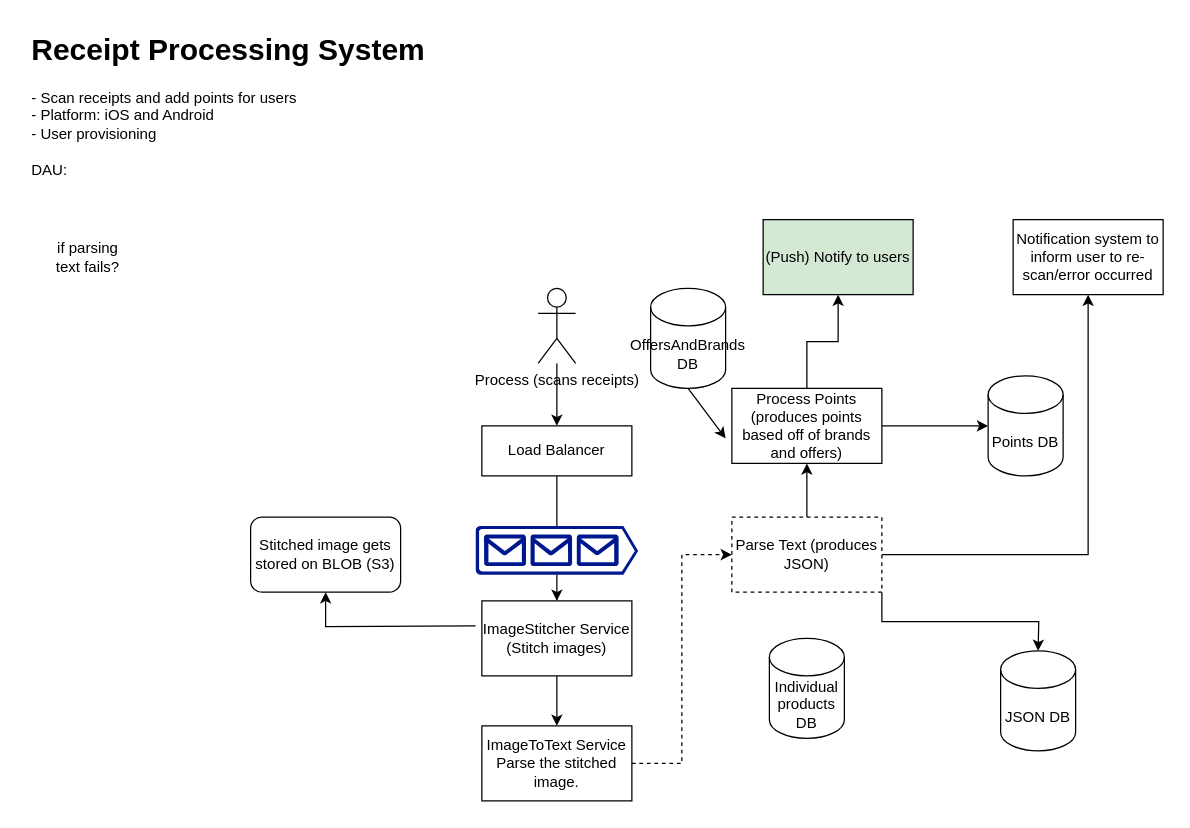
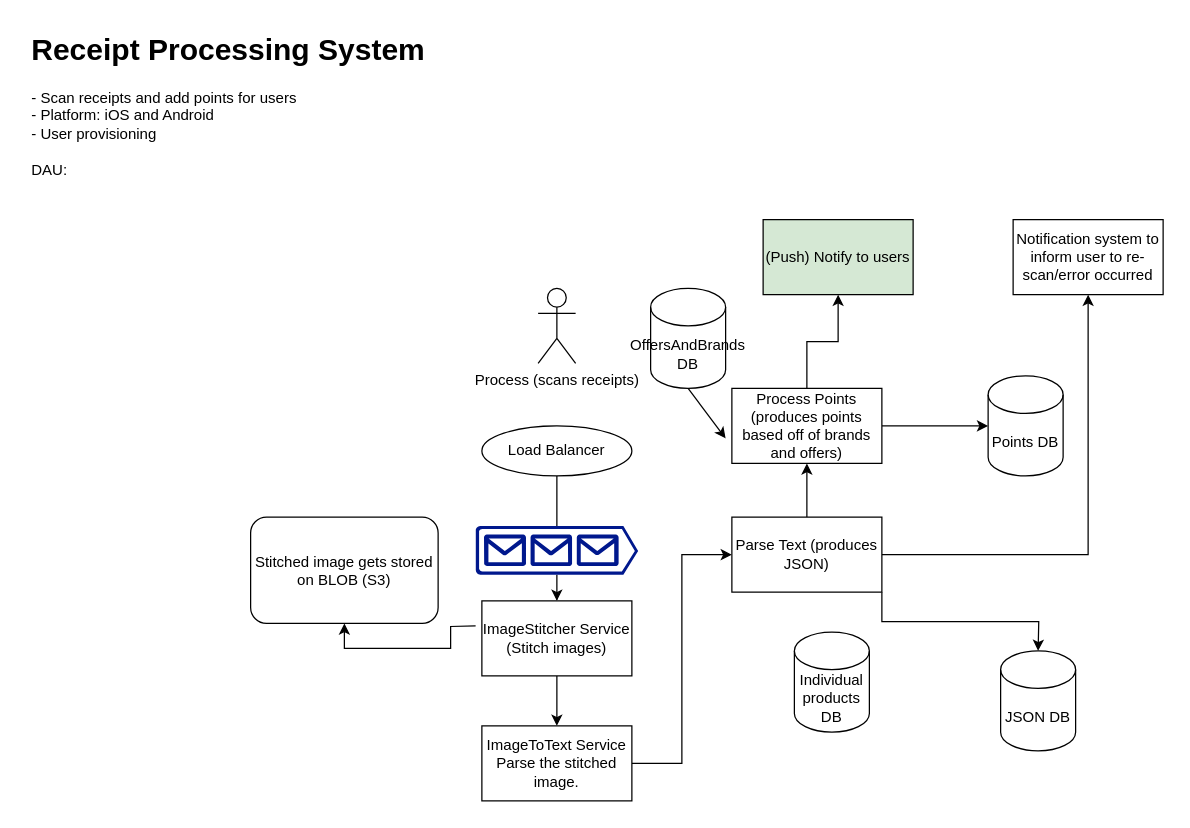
node "if parsing text fails?": removed
edge "Process (scans receipts)" -> "Load Balancer": removed
node "Load Balancer": shape rectangle -> ellipse
node "Stitched image gets stored on BLOB (S3)": size 150x75 -> 188x106
node "Parse Text (produces JSON)": style dashed -> solid
edge "ImageToText Service Parse the stitched image." -> "Parse Text (produces JSON)": style dashed -> solid
node "Individual products DB": moved (807, 688) -> (832, 682)
